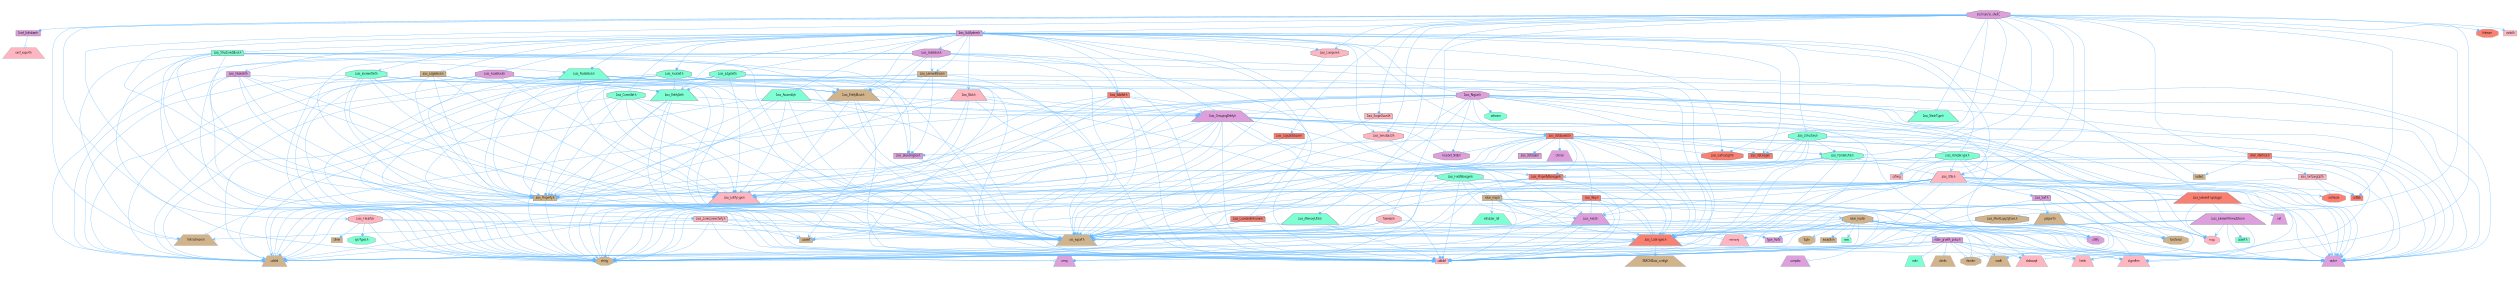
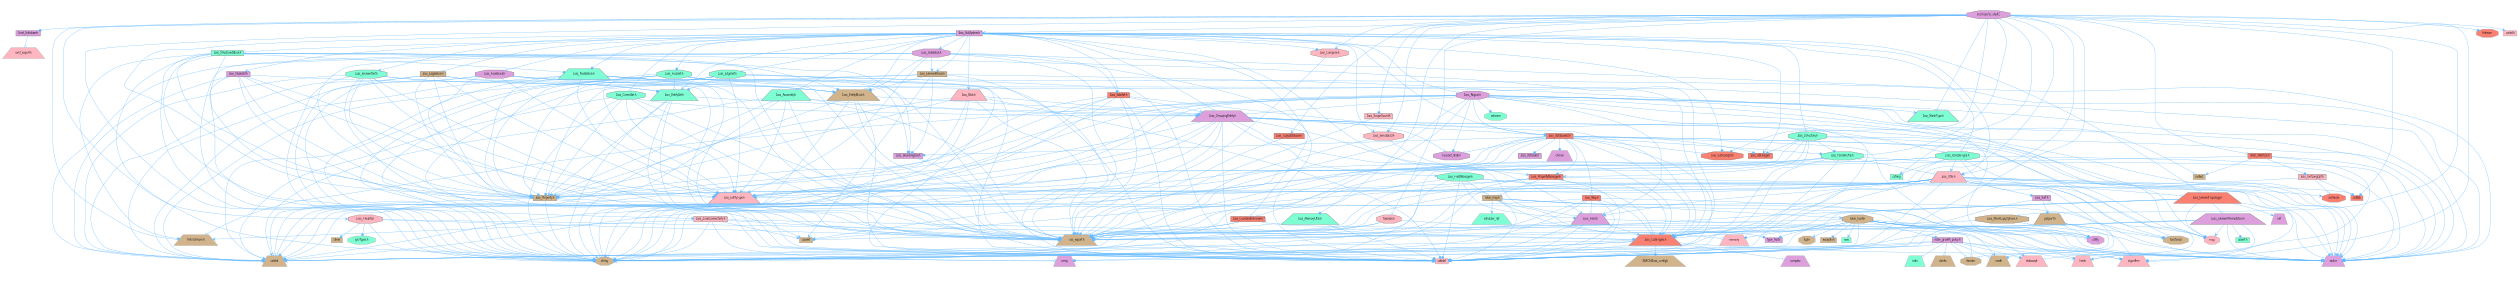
node "cstring": fillcolor lightpink -> aquamarine
edge "Ioss_Map.h" -> "complex": now "Ioss_CodeTypes.h" -> "complex"
